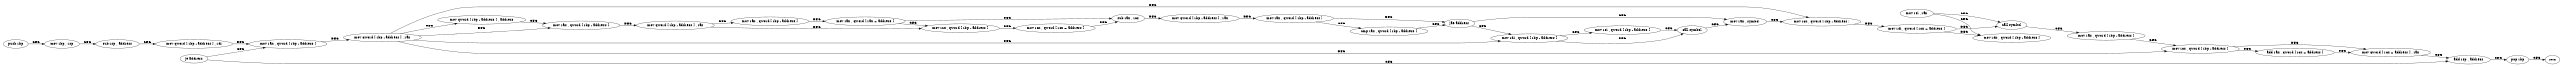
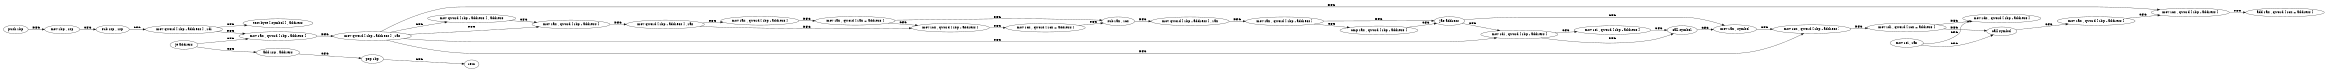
node "test byte [ symbol ] , address": added
edge "push rbp" -> "mov rbp , rsp": label "CFG" -> "DFG"
node "sub rsp , address": label "sub rsp , address" -> "sub rsp , rsp"
node "mov qword [ rcx + address ] , rax": removed
